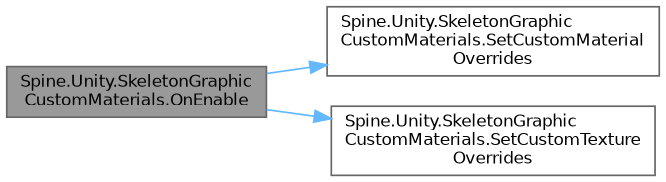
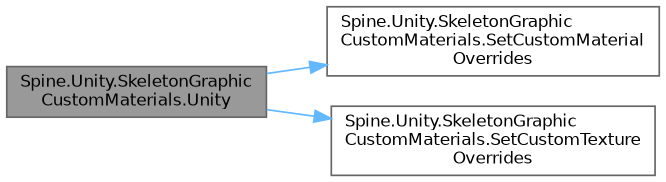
node "Spine.Unity.SkeletonGraphic CustomMaterials.OnEnable": label "Spine.Unity.SkeletonGraphic CustomMaterials.OnEnable" -> "Spine.Unity.SkeletonGraphic CustomMaterials.Unity"
